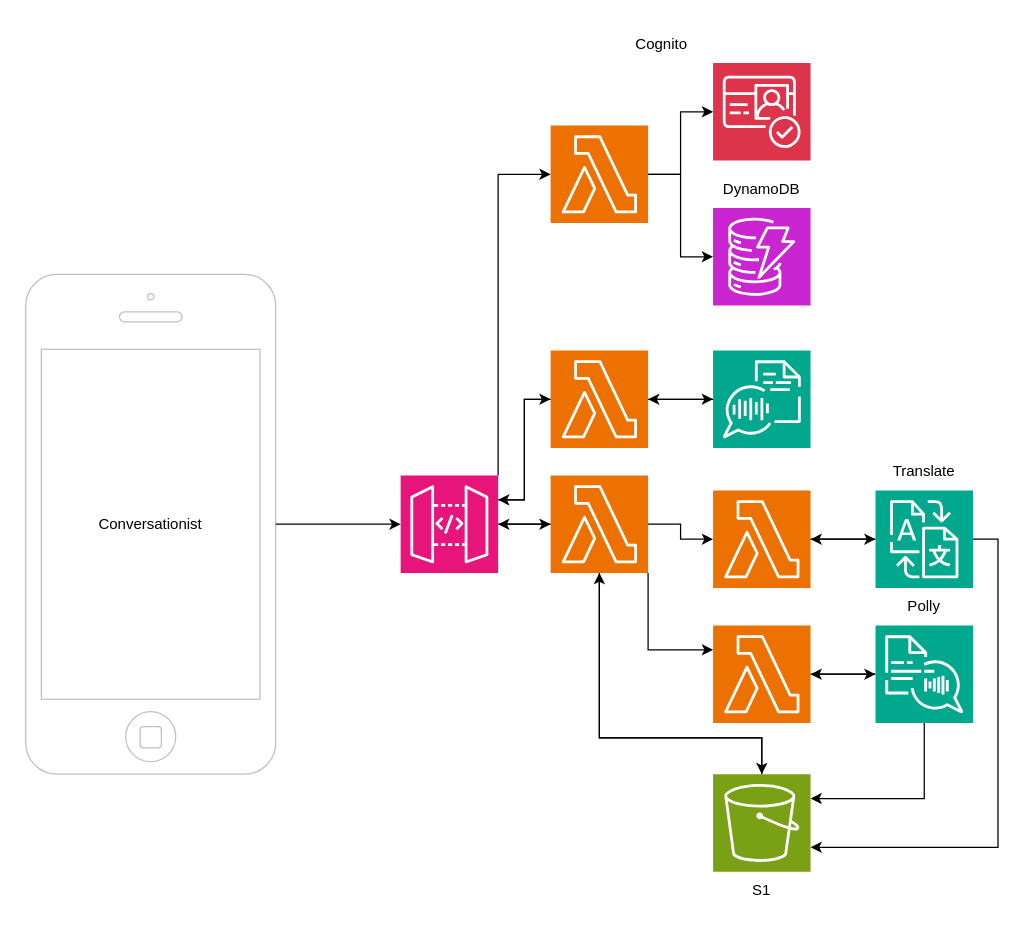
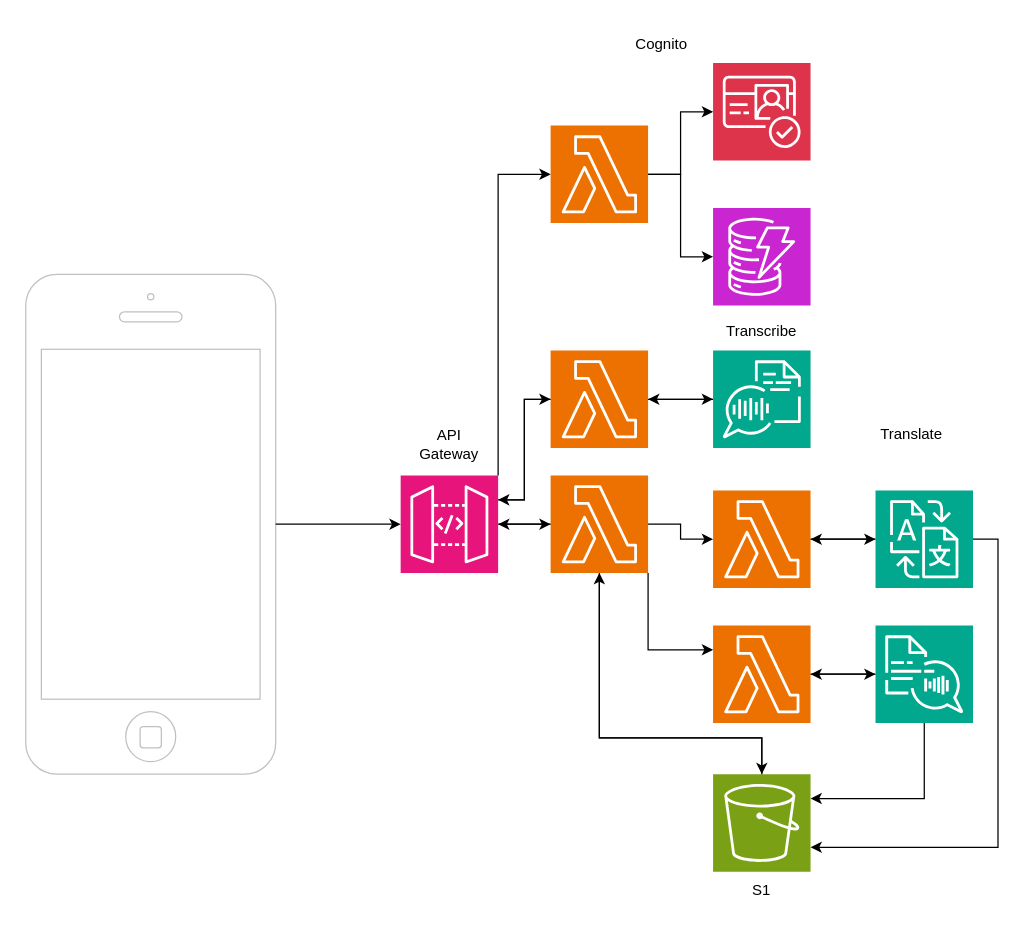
node "DynamoDB": removed
node "Transcribe": added
node "API Gateway": added
node "Translate": moved (924, 472) -> (912, 434)
node "Conversationist": removed
node "Polly": removed
